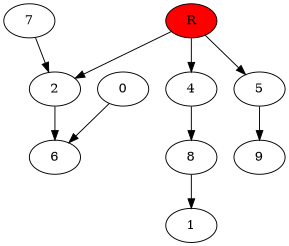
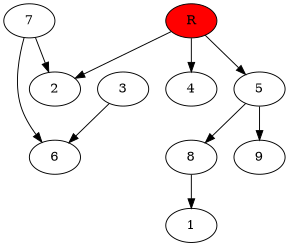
node "0": label "0" -> "3"
edge "2" -> "6": now "7" -> "6"
edge "4" -> "8": now "5" -> "8"
